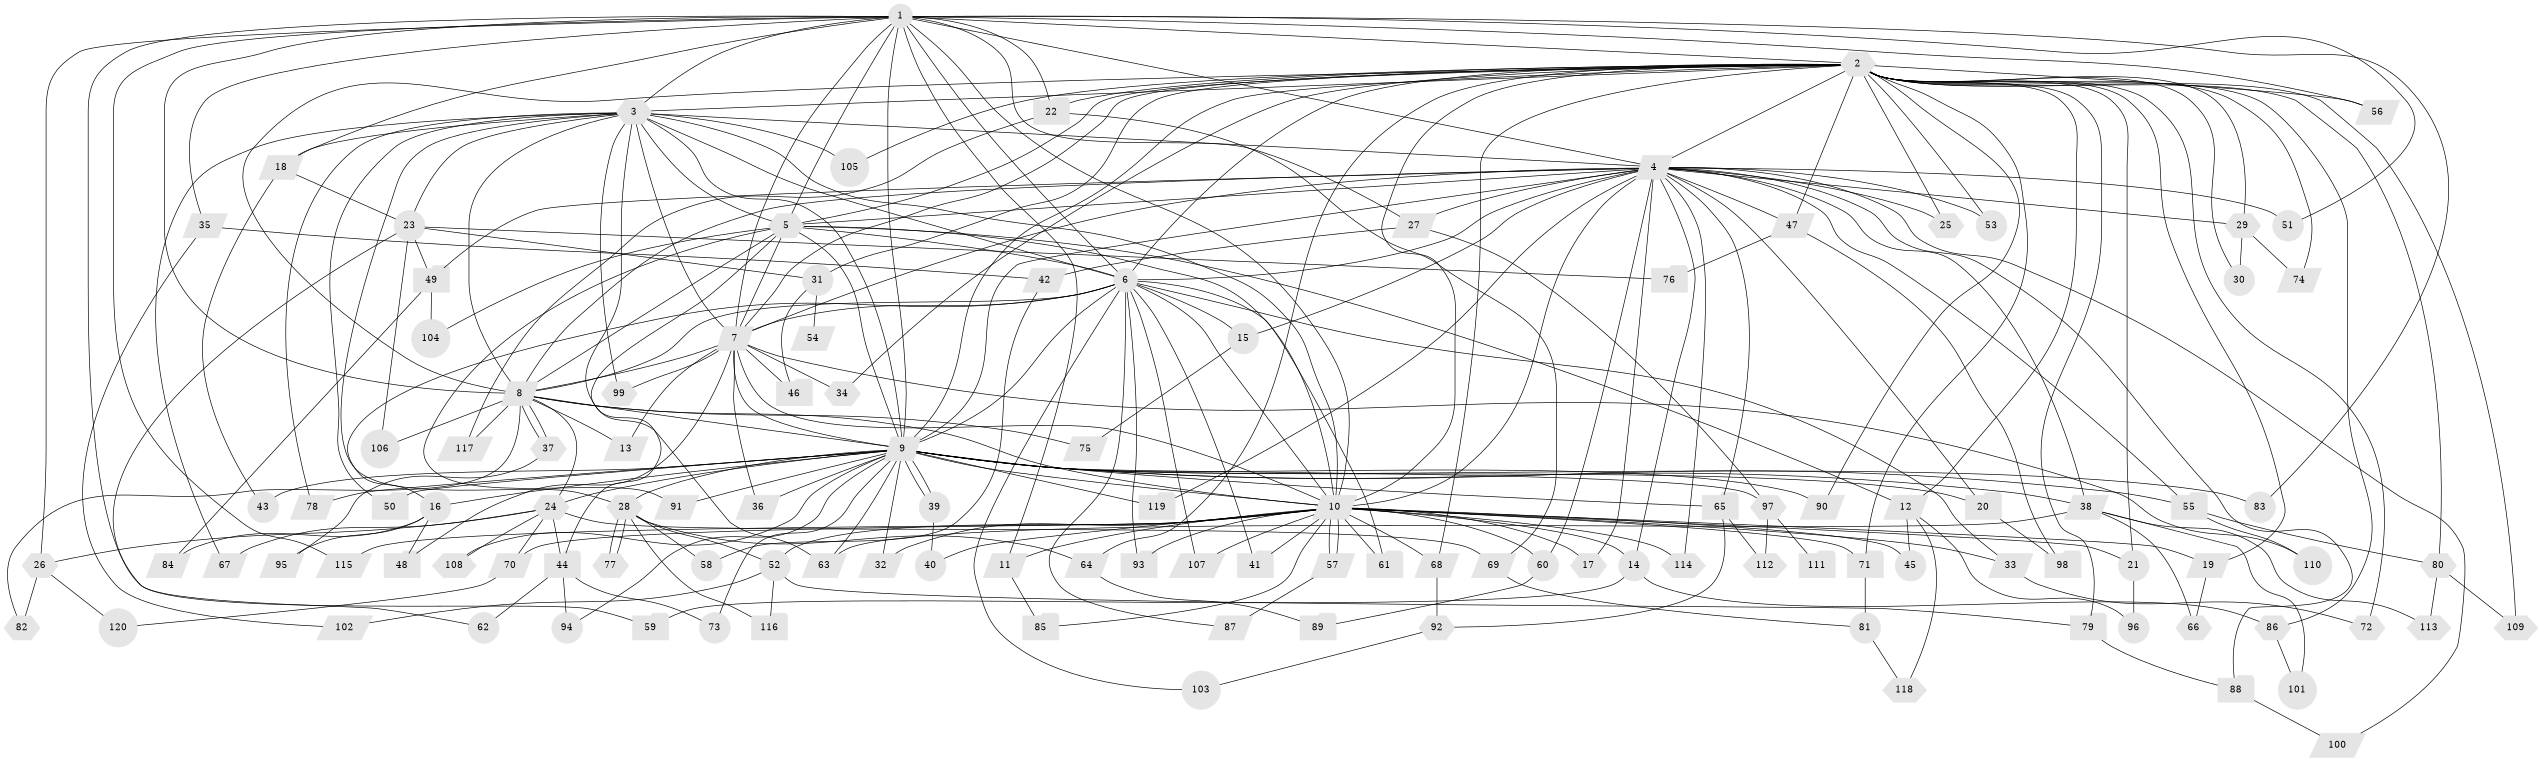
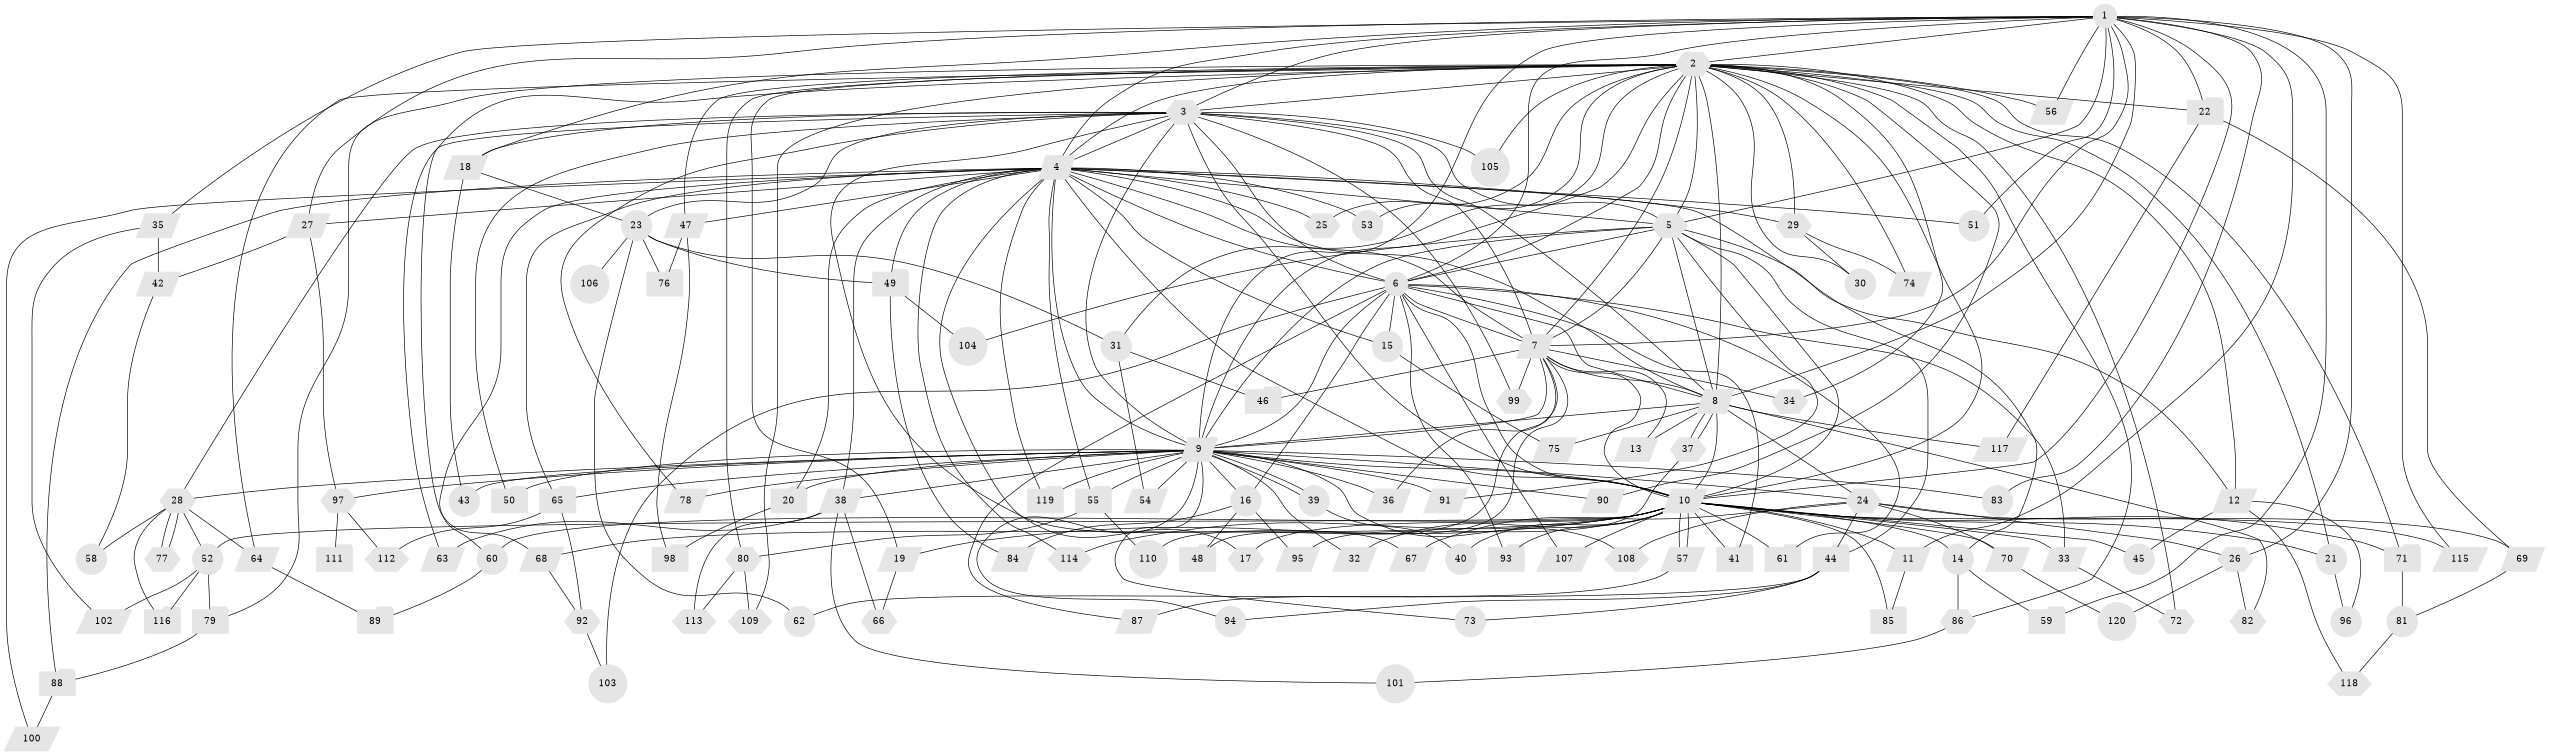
edge "8" -- "106": removed
edge "9" -- "63": now "9" -- "54"
